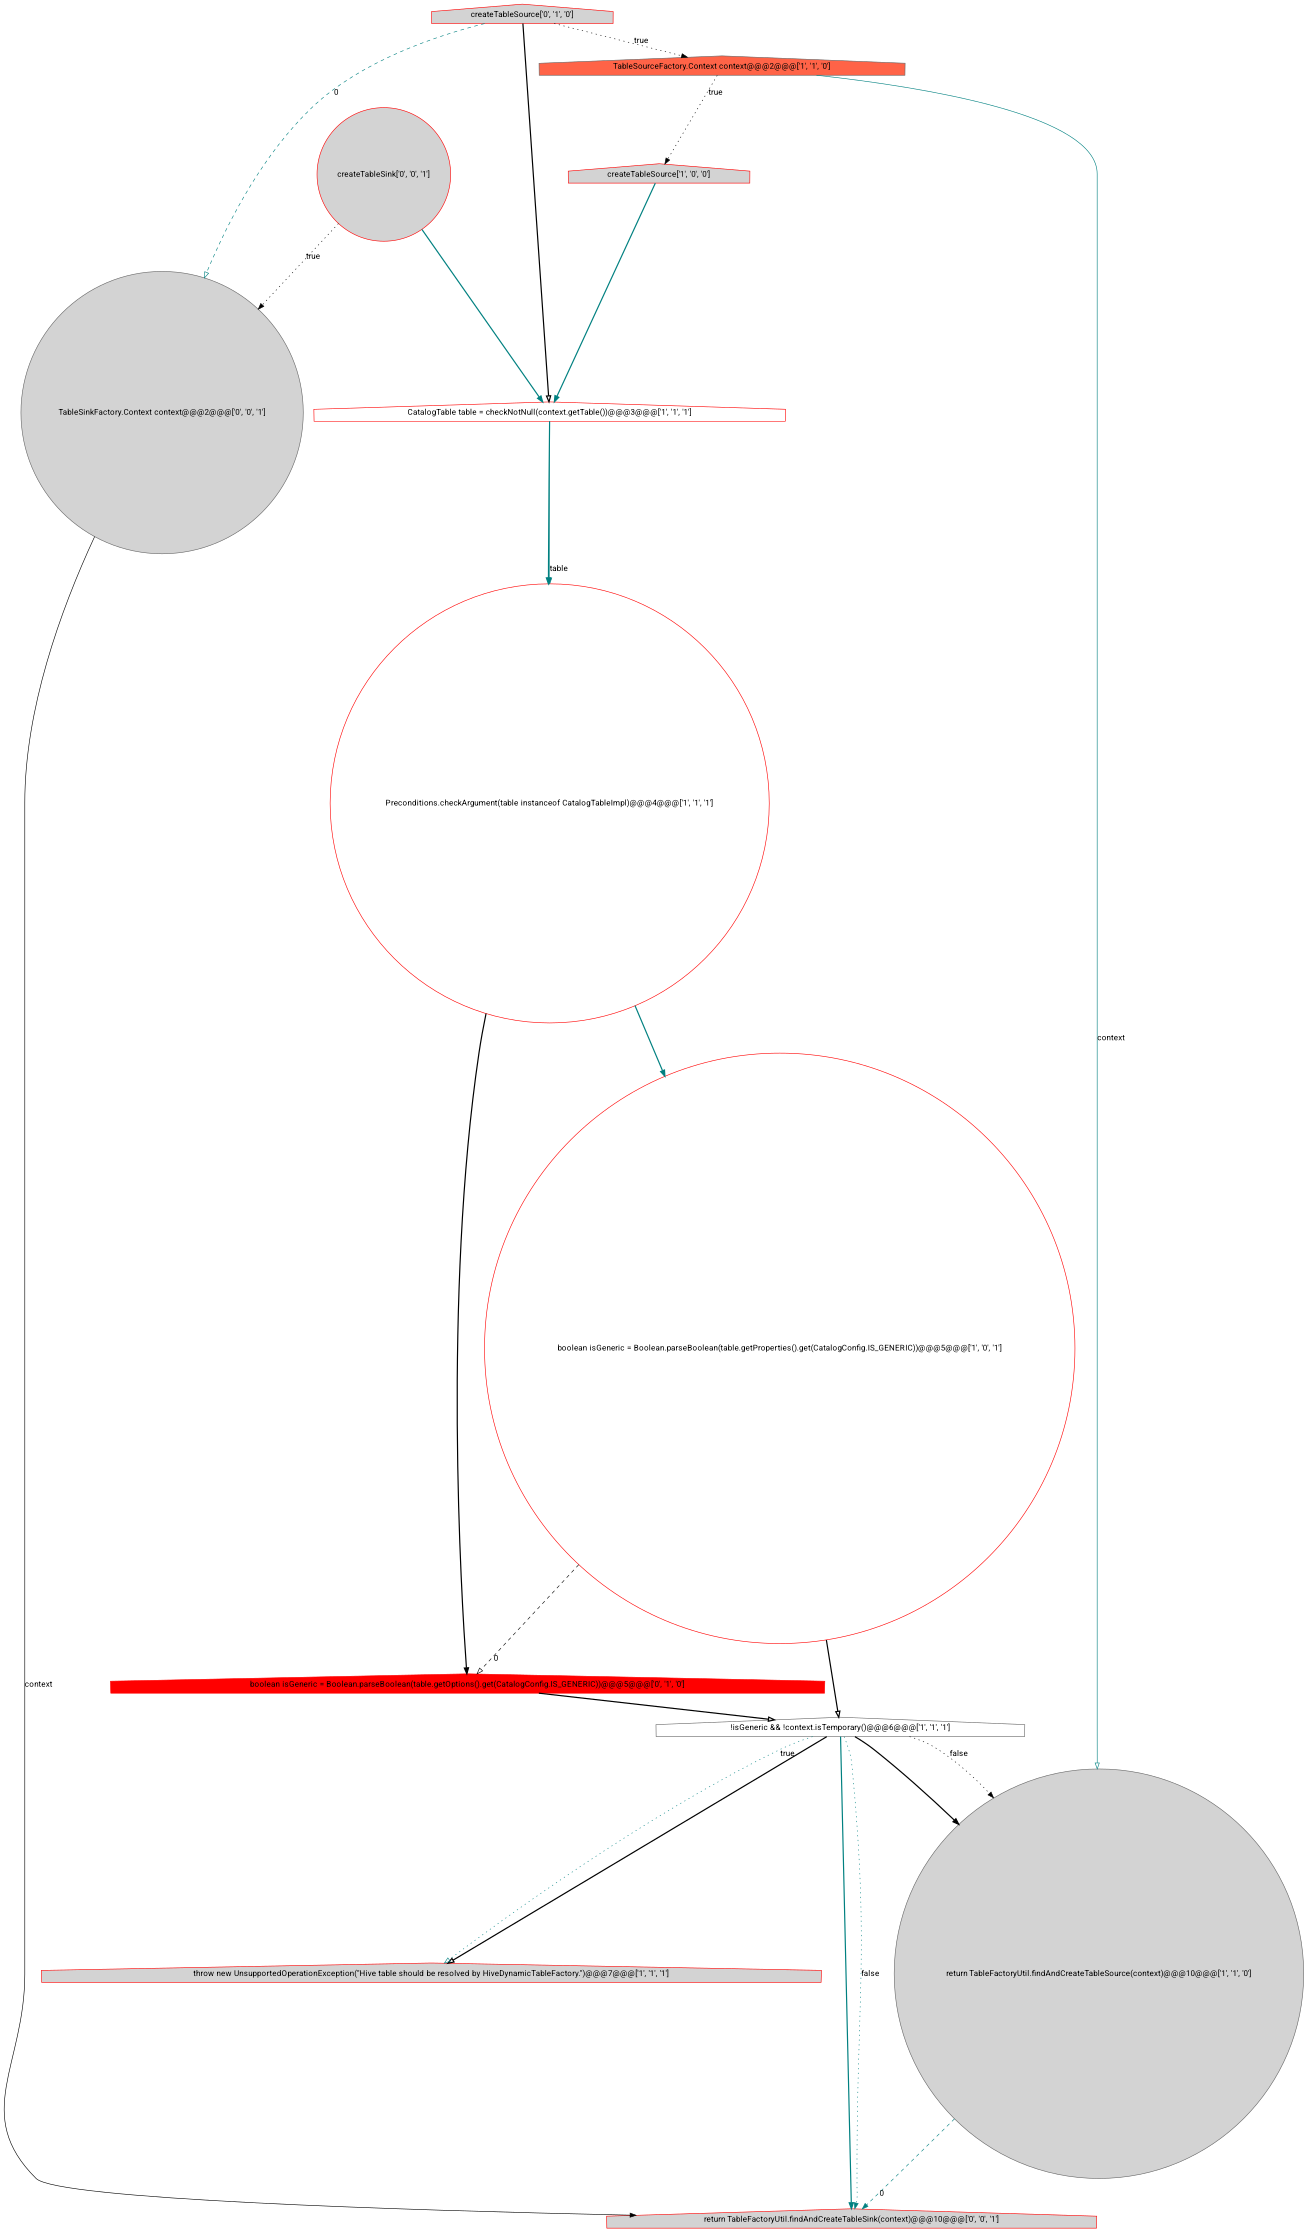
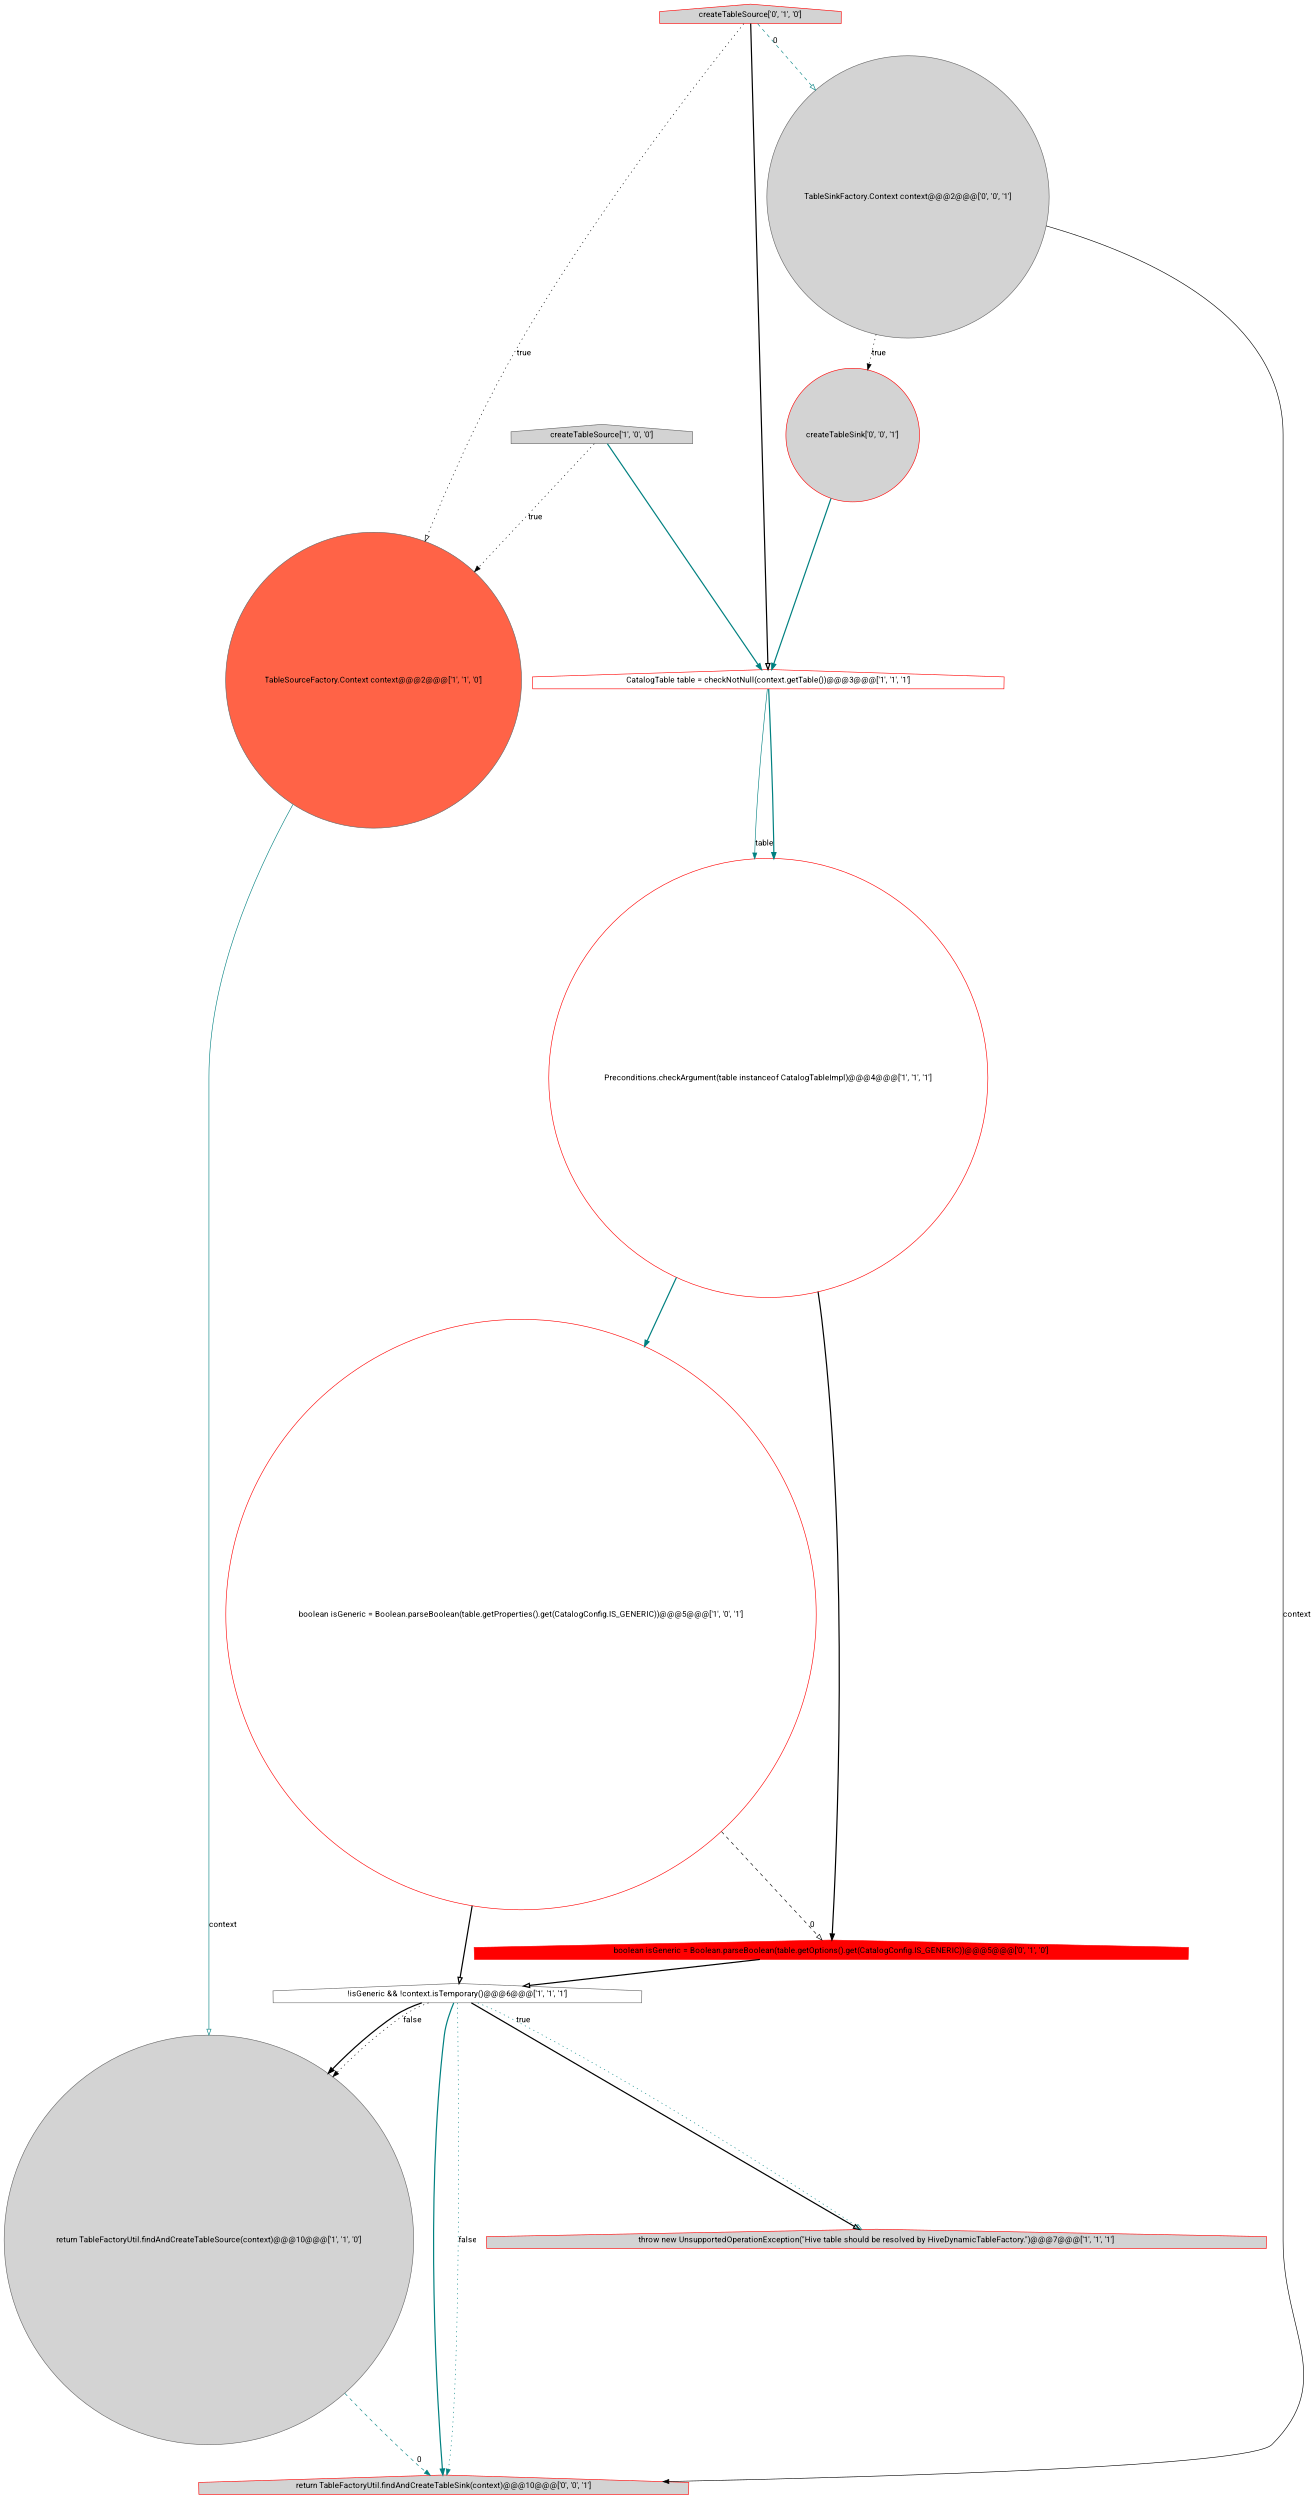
edge "createTableSource['0', '1', '0']" -> "TableSourceFactory.Context context@@@2@@@['1', '1', '0']": arrowhead normal -> onormal
node "TableSourceFactory.Context context@@@2@@@['1', '1', '0']": shape house -> circle
edge "TableSourceFactory.Context context@@@2@@@['1', '1', '0']" -> "createTableSource['1', '0', '0']": reversed
node "createTableSource['1', '0', '0']": color red -> gray40
edge "createTableSink['0', '0', '1']" -> "TableSinkFactory.Context context@@@2@@@['0', '0', '1']": reversed
